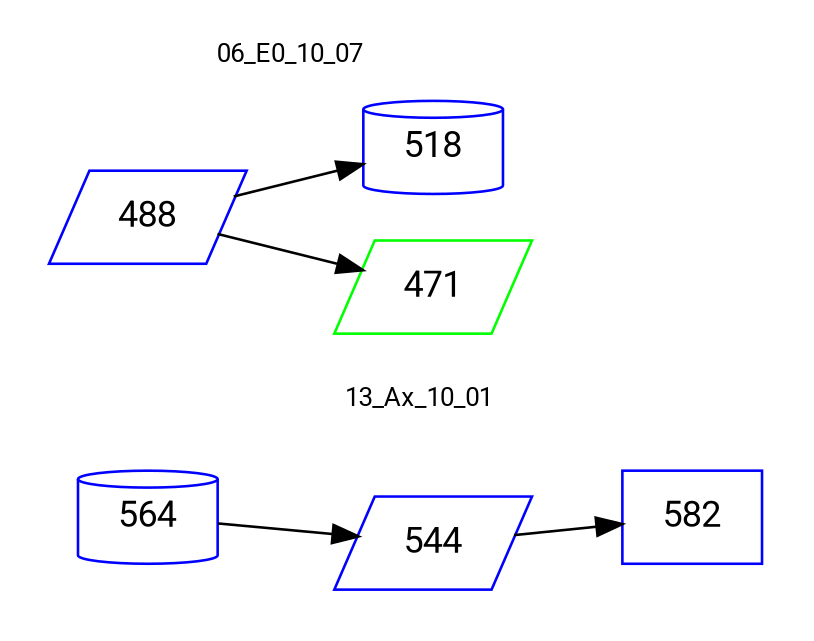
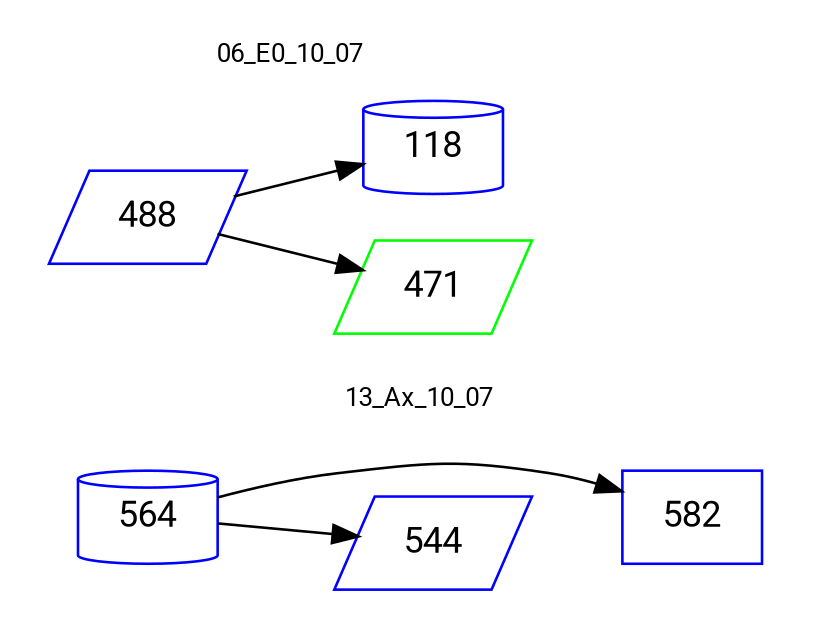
node "518": label "518" -> "118"
cluster "13_Ax_10_01": label "13_Ax_10_01" -> "13_Ax_10_07"
edge "544" -> "582": now "564" -> "582"
